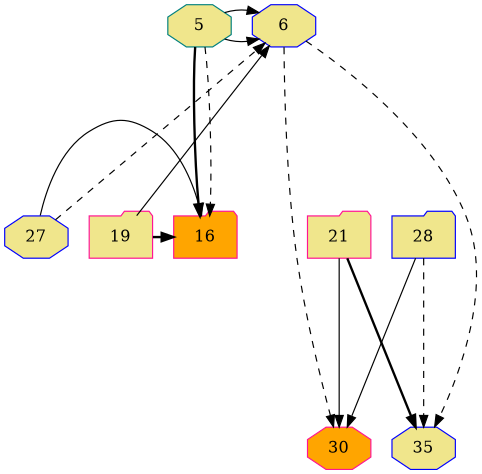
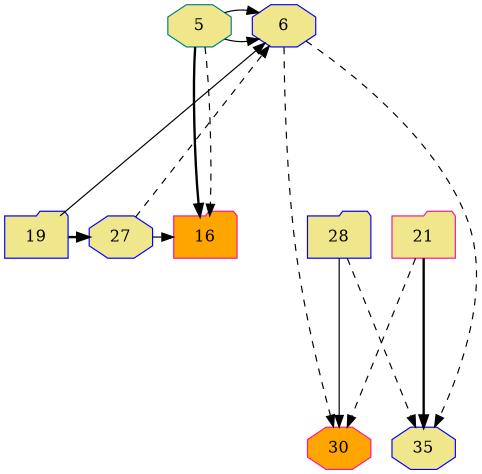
node "19": color deeppink -> blue
edge "19" -> "16": now "19" -> "27"
edge "21" -> "30": style solid -> dashed
